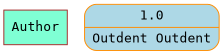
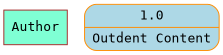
node "1.0": text "Outdent Outdent" -> "Outdent Content"
